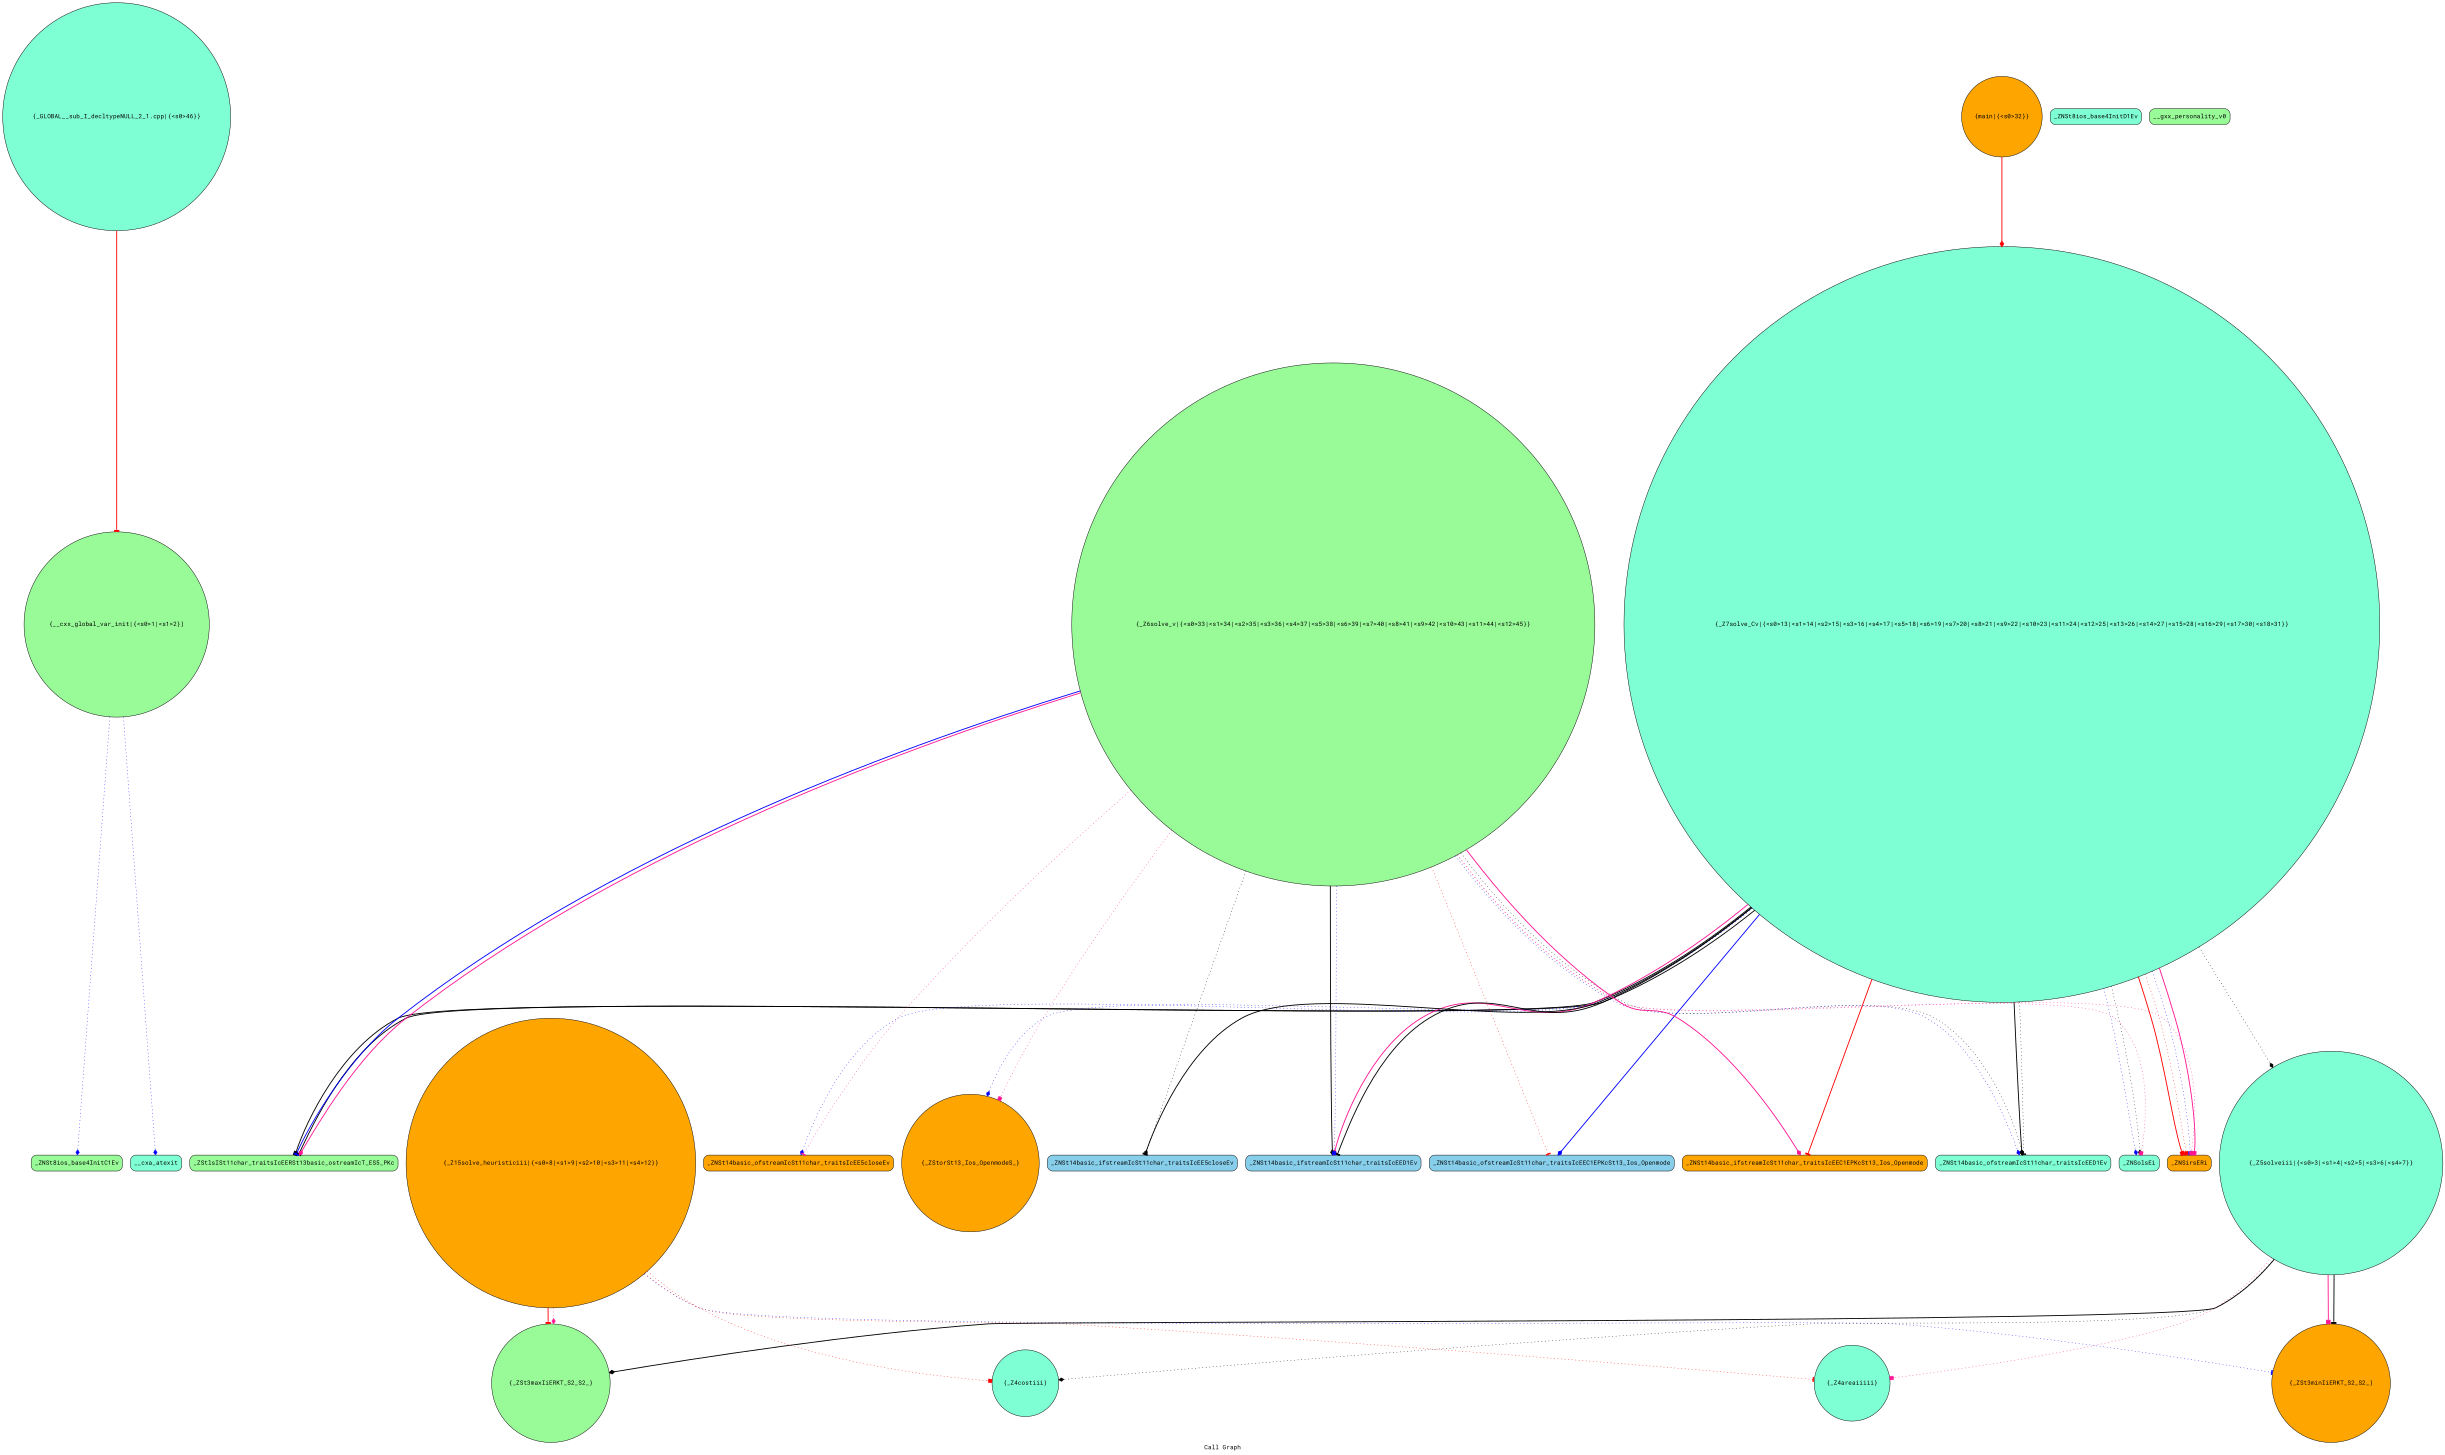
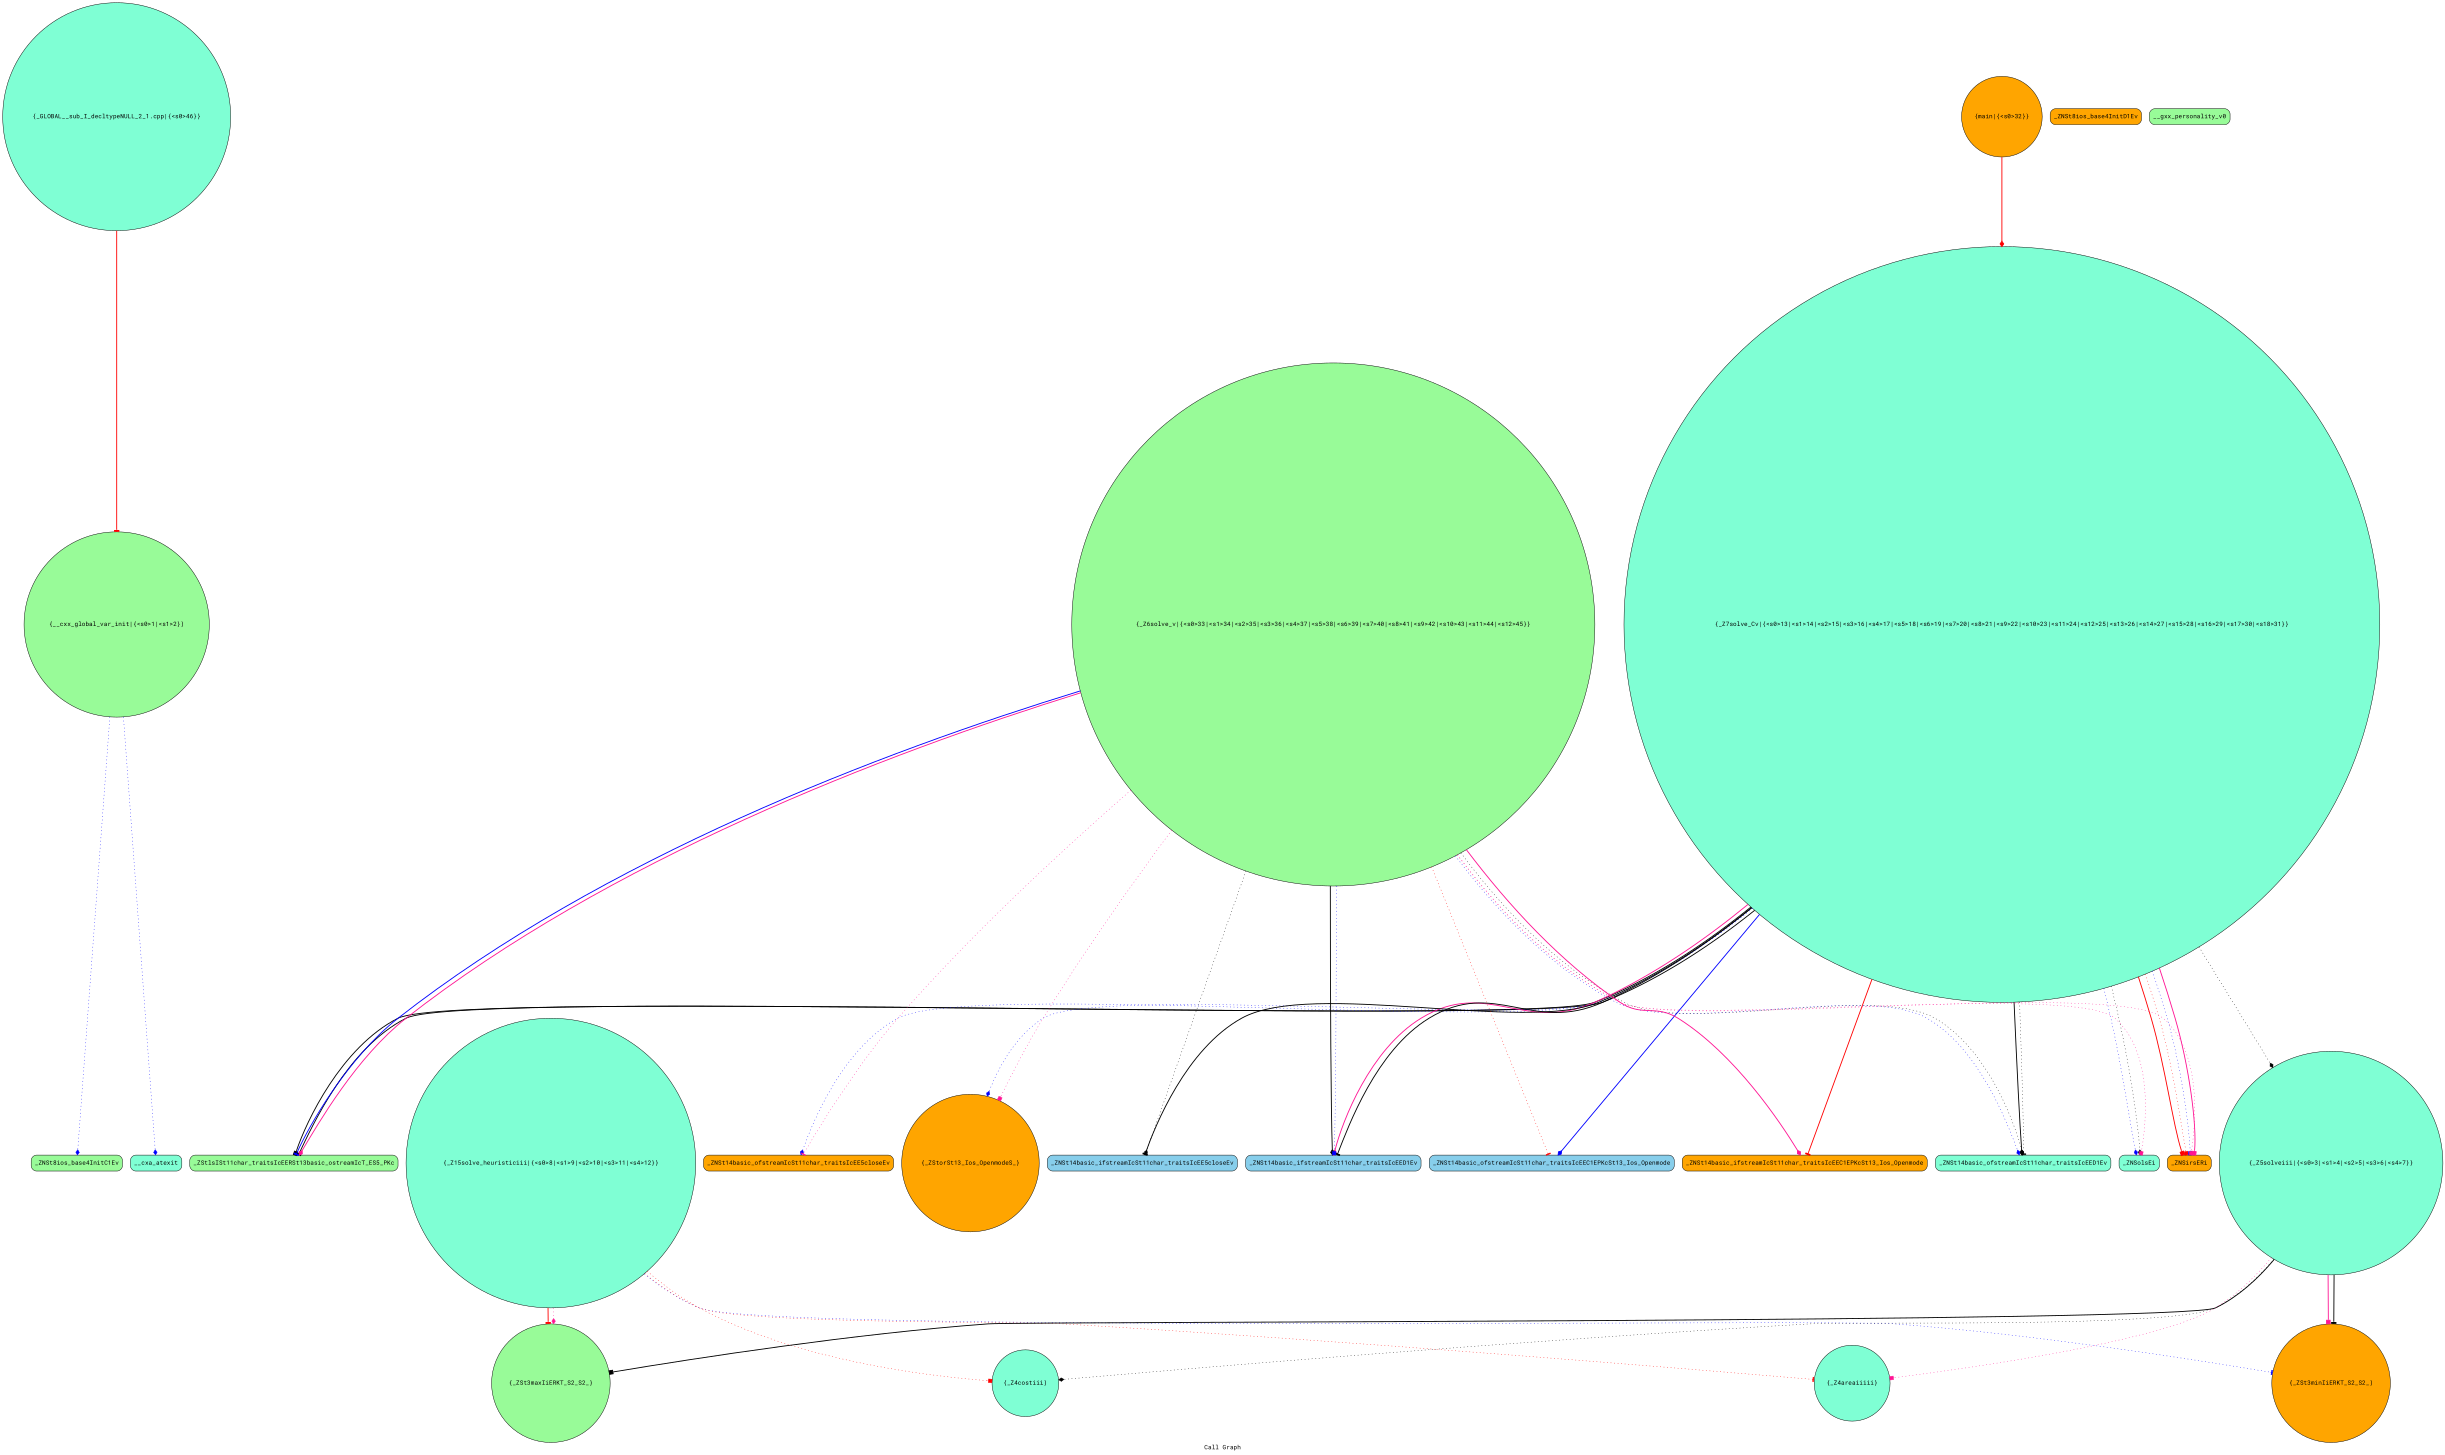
node "_ZNSt8ios_base4InitD1Ev": fillcolor aquamarine -> orange
node "{_Z15solve_heuristiciii|{<s0>8|<s1>9|<s2>10|<s3>11|<s4>12}}": fillcolor orange -> aquamarine
edge "{_Z5solveiii|{<s0>3|<s1>4|<s2>5|<s3>6|<s4>7}}" -> "{_ZSt3maxIiERKT_S2_S2_}": arrowhead diamond -> box
